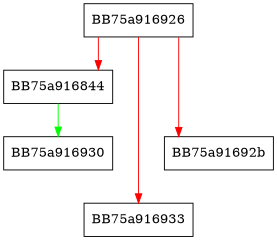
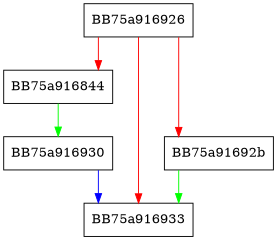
edge "BB75a916930" -> "BB75a916933": added
edge "BB75a91692b" -> "BB75a916933": added
